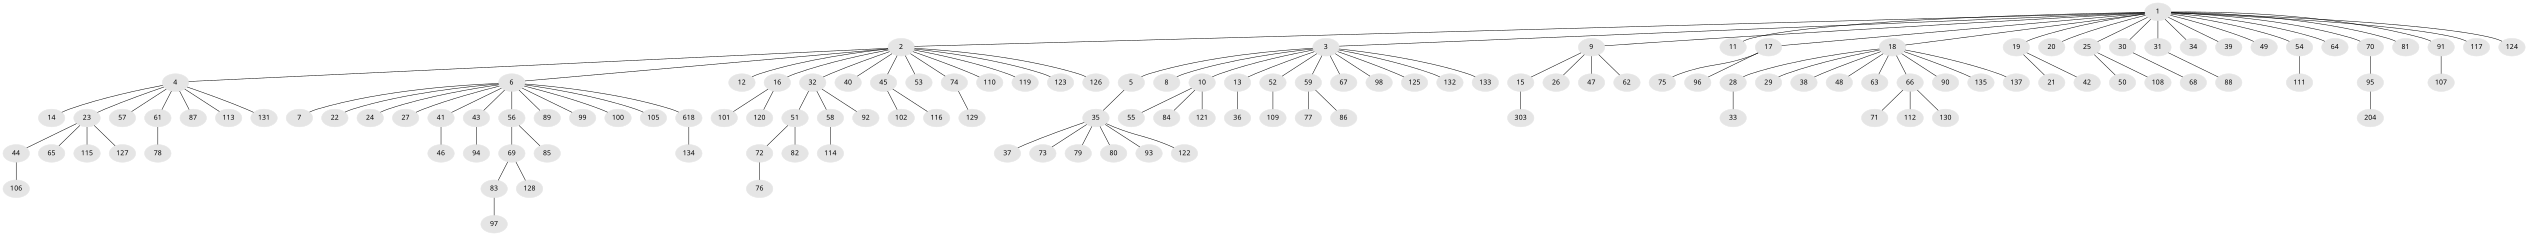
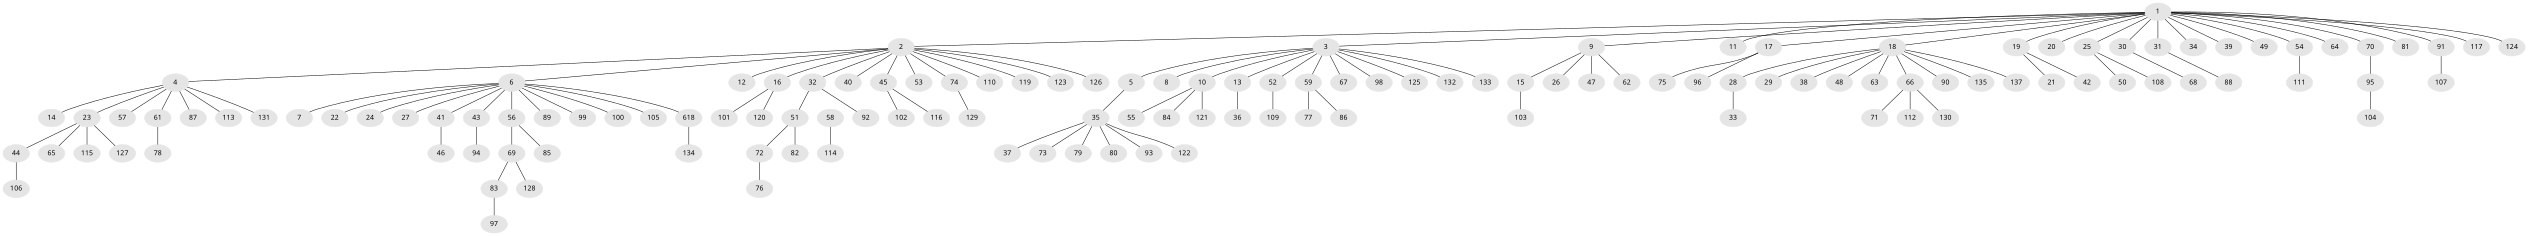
edge "32" -- "58": removed
node "303": label "303" -> "103"
node "204": label "204" -> "104"
